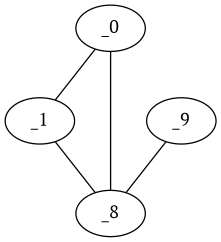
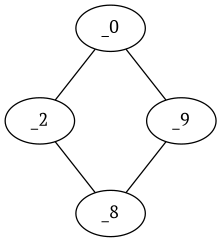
node "_1": label "_1" -> "_2"
edge "_0" -- "_8": now "_0" -- "_9"
